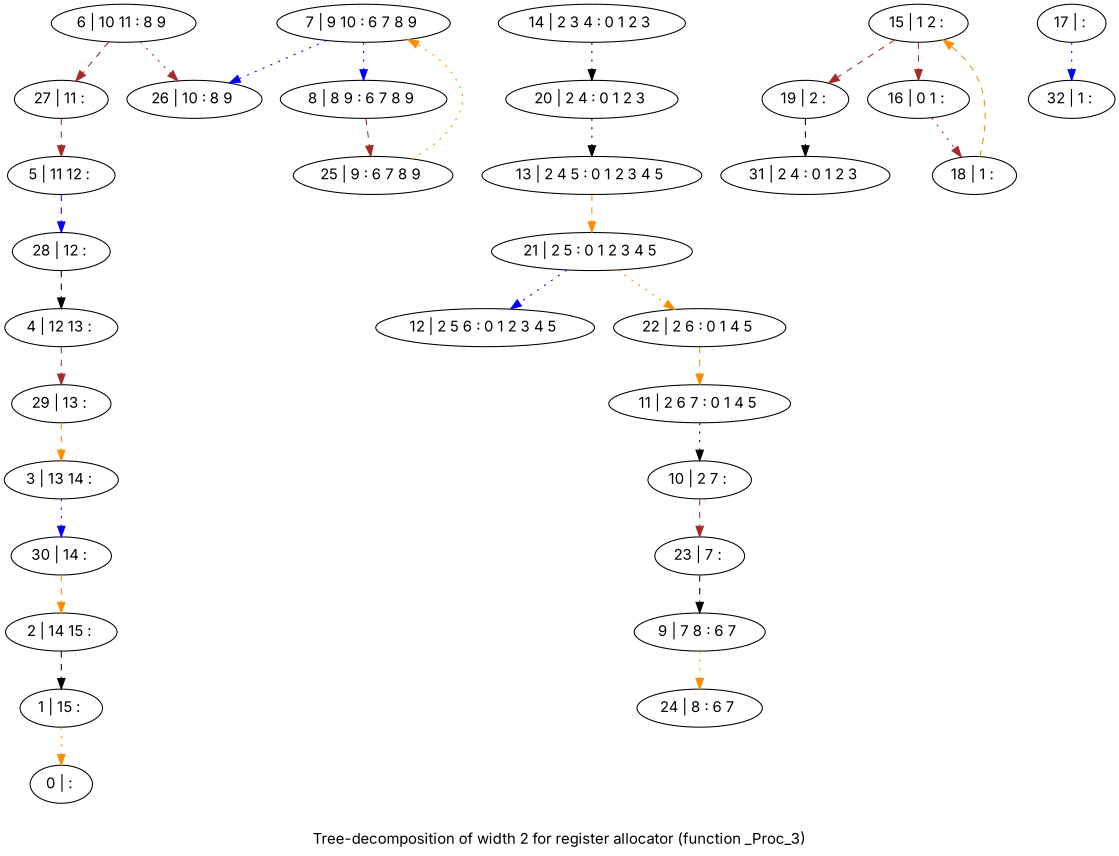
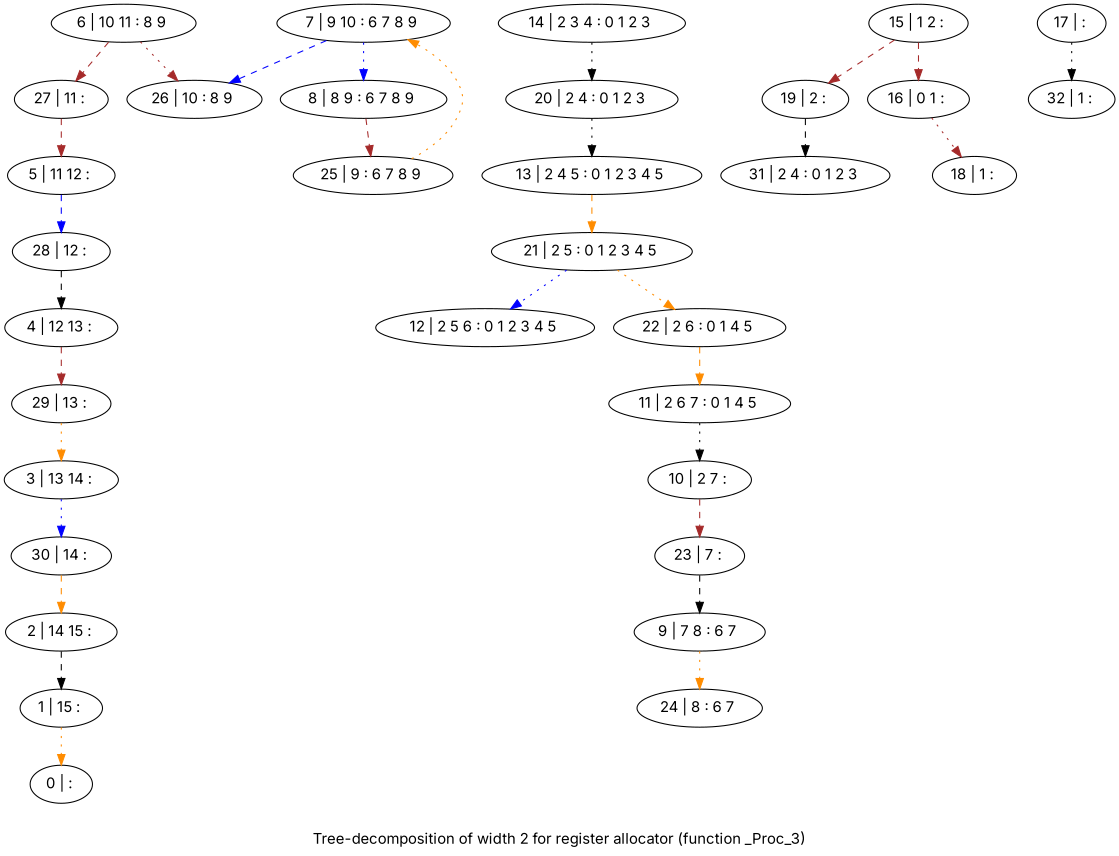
edge "17 | :" -> "32 | 1 :": color blue -> black
edge "7 | 9 10 : 6 7 8 9" -> "26 | 10 : 8 9": style dotted -> dashed
edge "18 | 1 :" -> "15 | 1 2 :": removed
edge "29 | 13 :" -> "3 | 13 14 :": style dashed -> dotted
